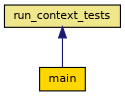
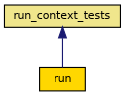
node "main": label "main" -> "run"
